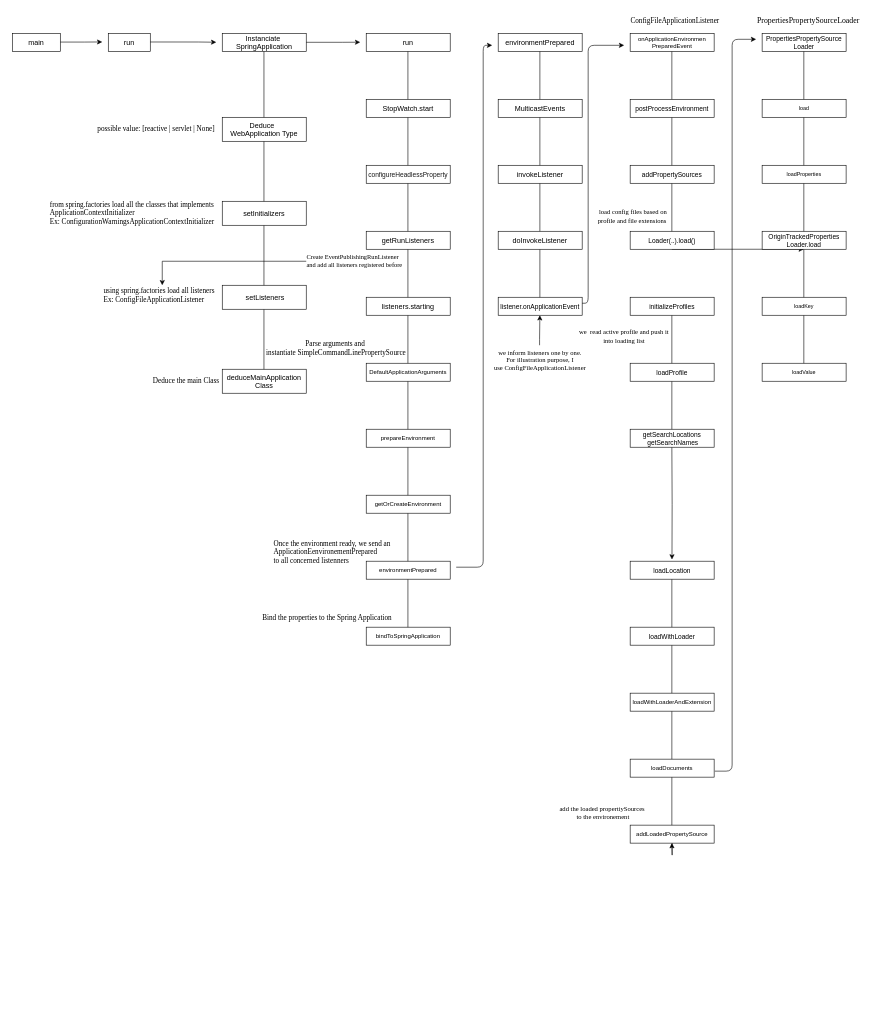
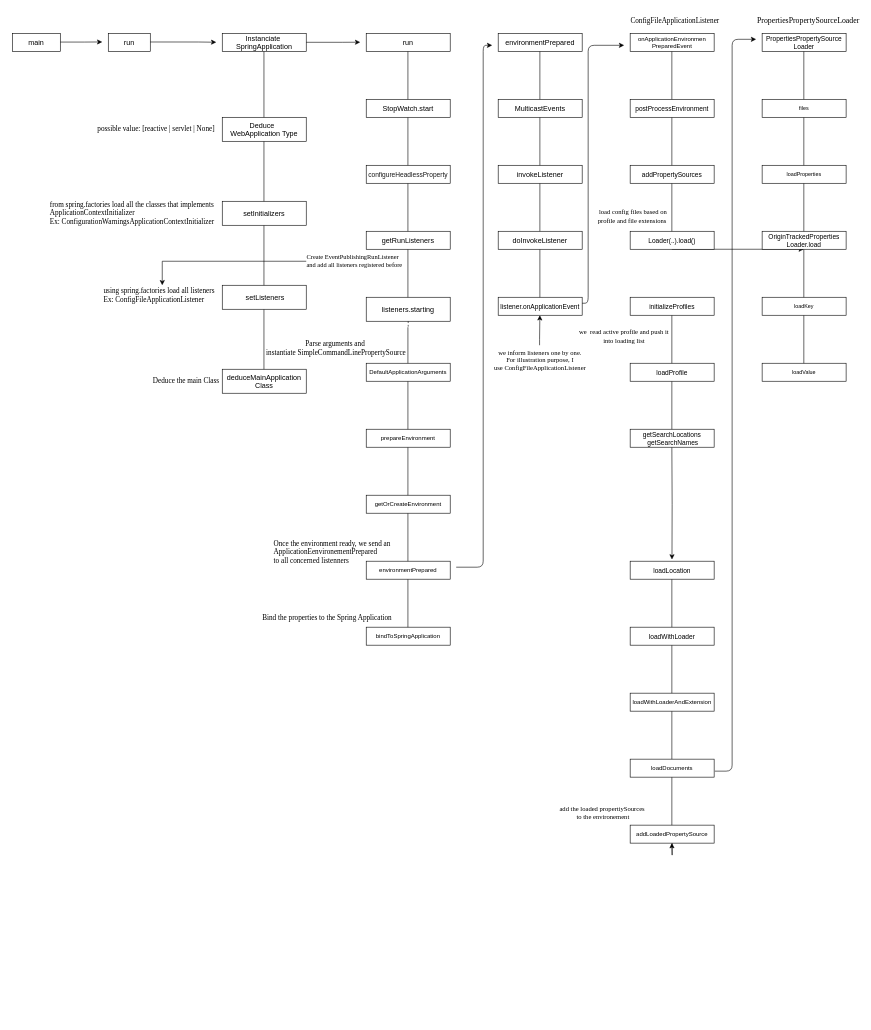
node "load": label "load" -> "files"
node "listeners.starting": size 84x18 -> 84x30
